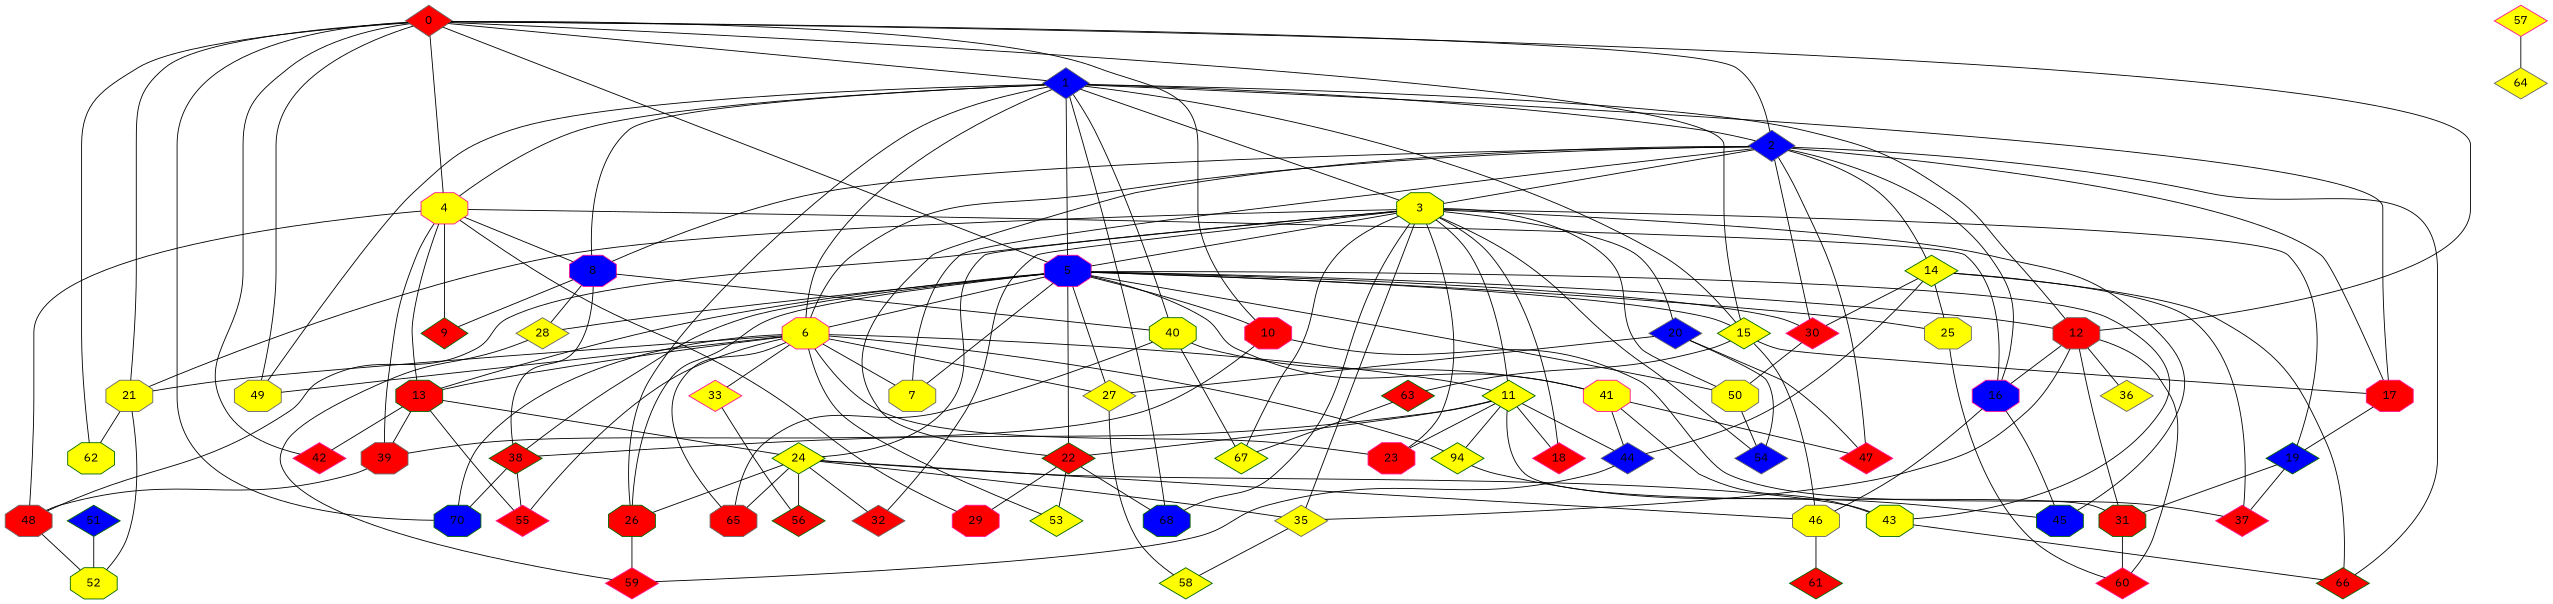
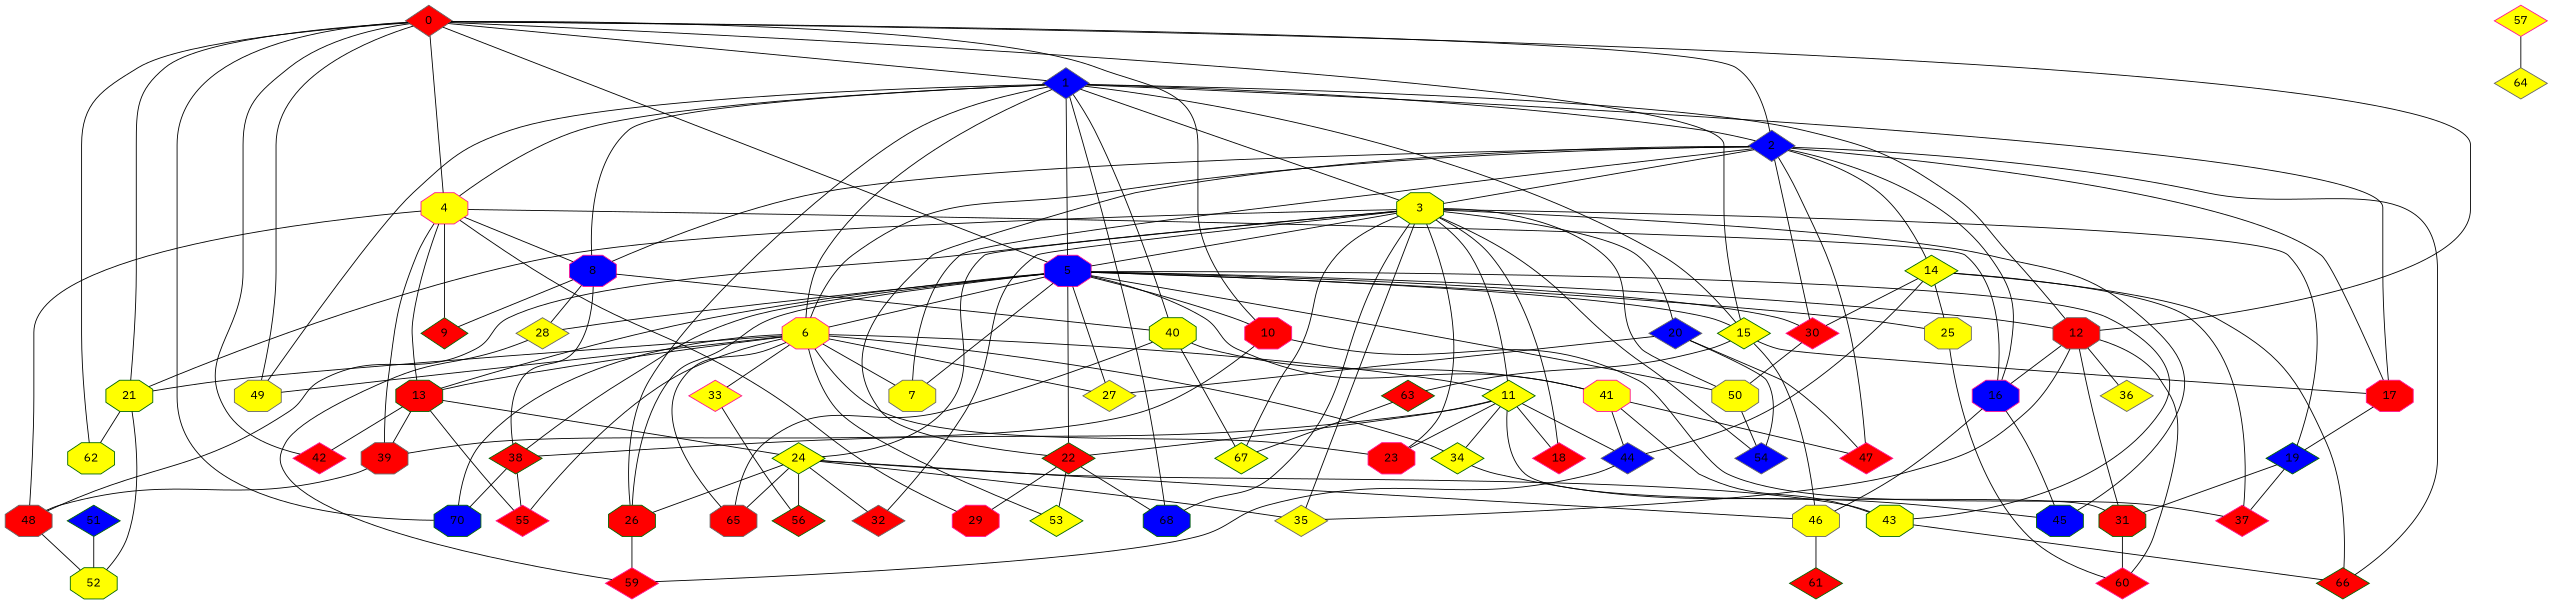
node "21": color gray40 -> darkgreen
node "94": label "94" -> "34"
node "58": removed
